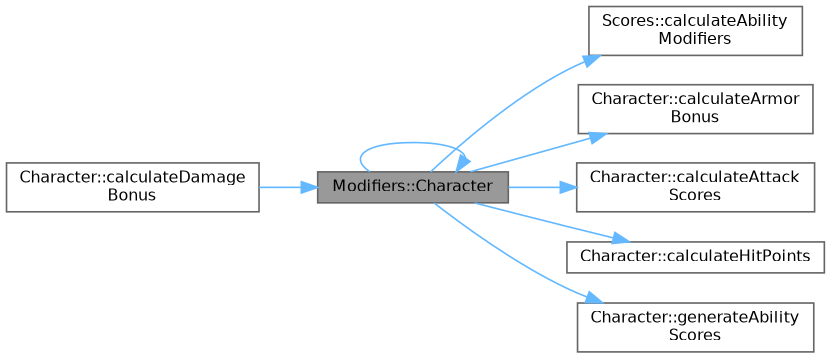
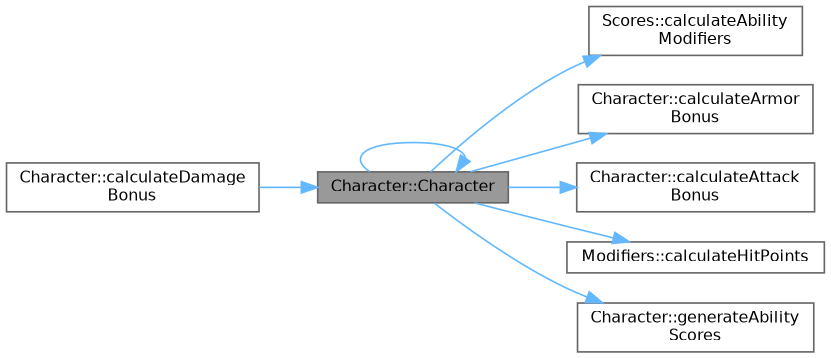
node "Modifiers::Character": label "Modifiers::Character" -> "Character::Character"
node "Character::calculateAttack Scores": label "Character::calculateAttack Scores" -> "Character::calculateAttack Bonus"
node "Character::calculateHitPoints": label "Character::calculateHitPoints" -> "Modifiers::calculateHitPoints"
